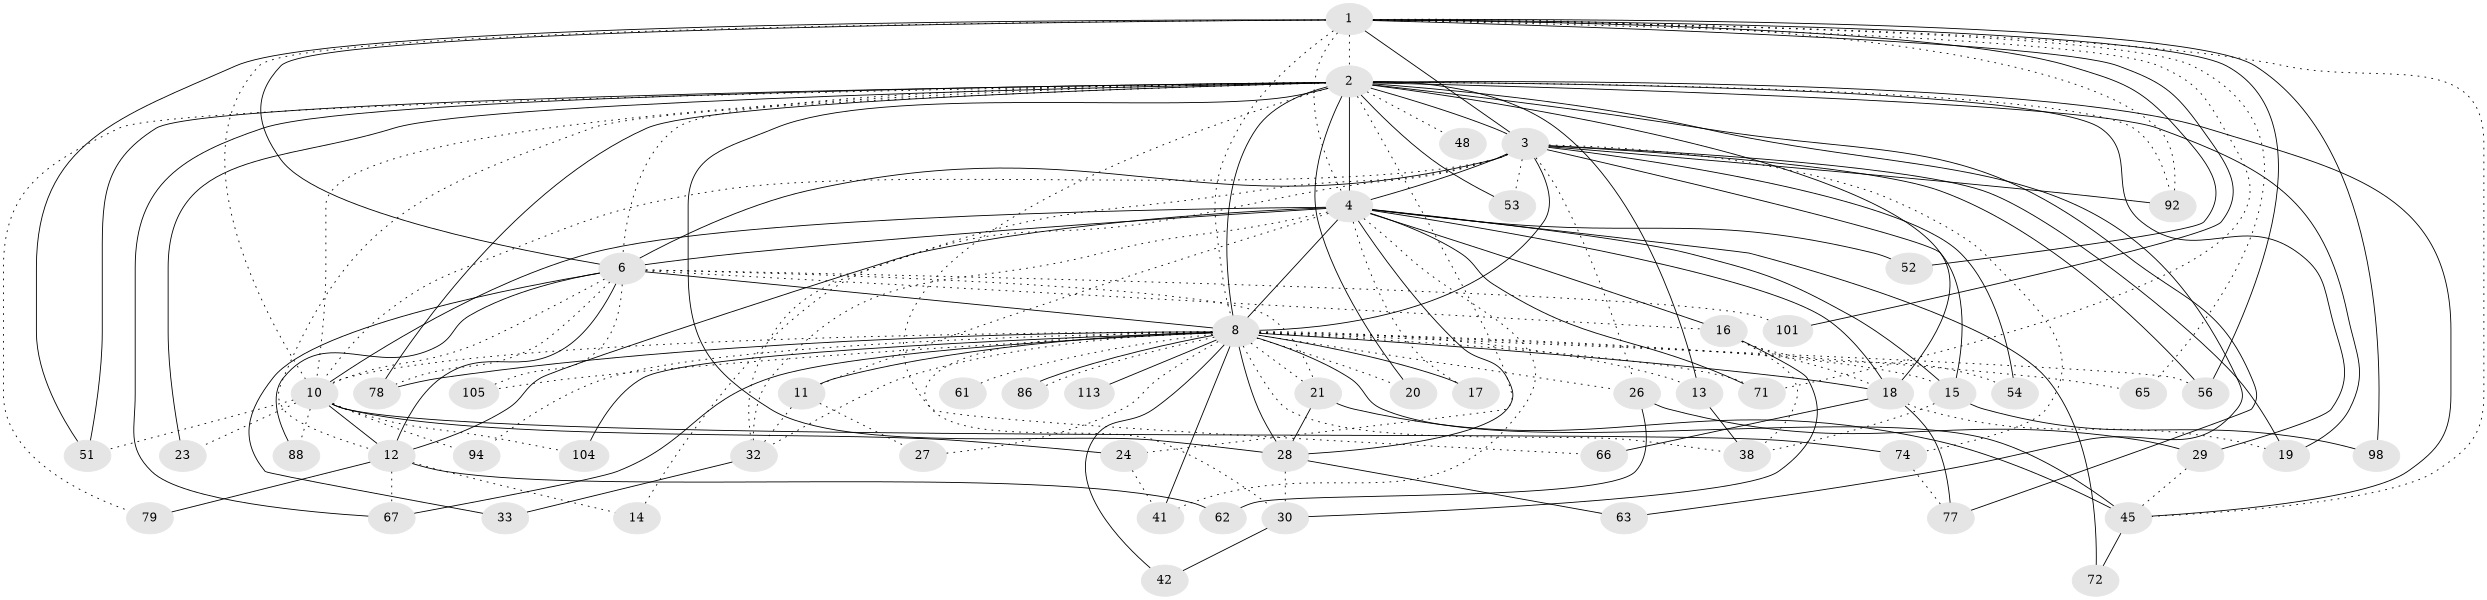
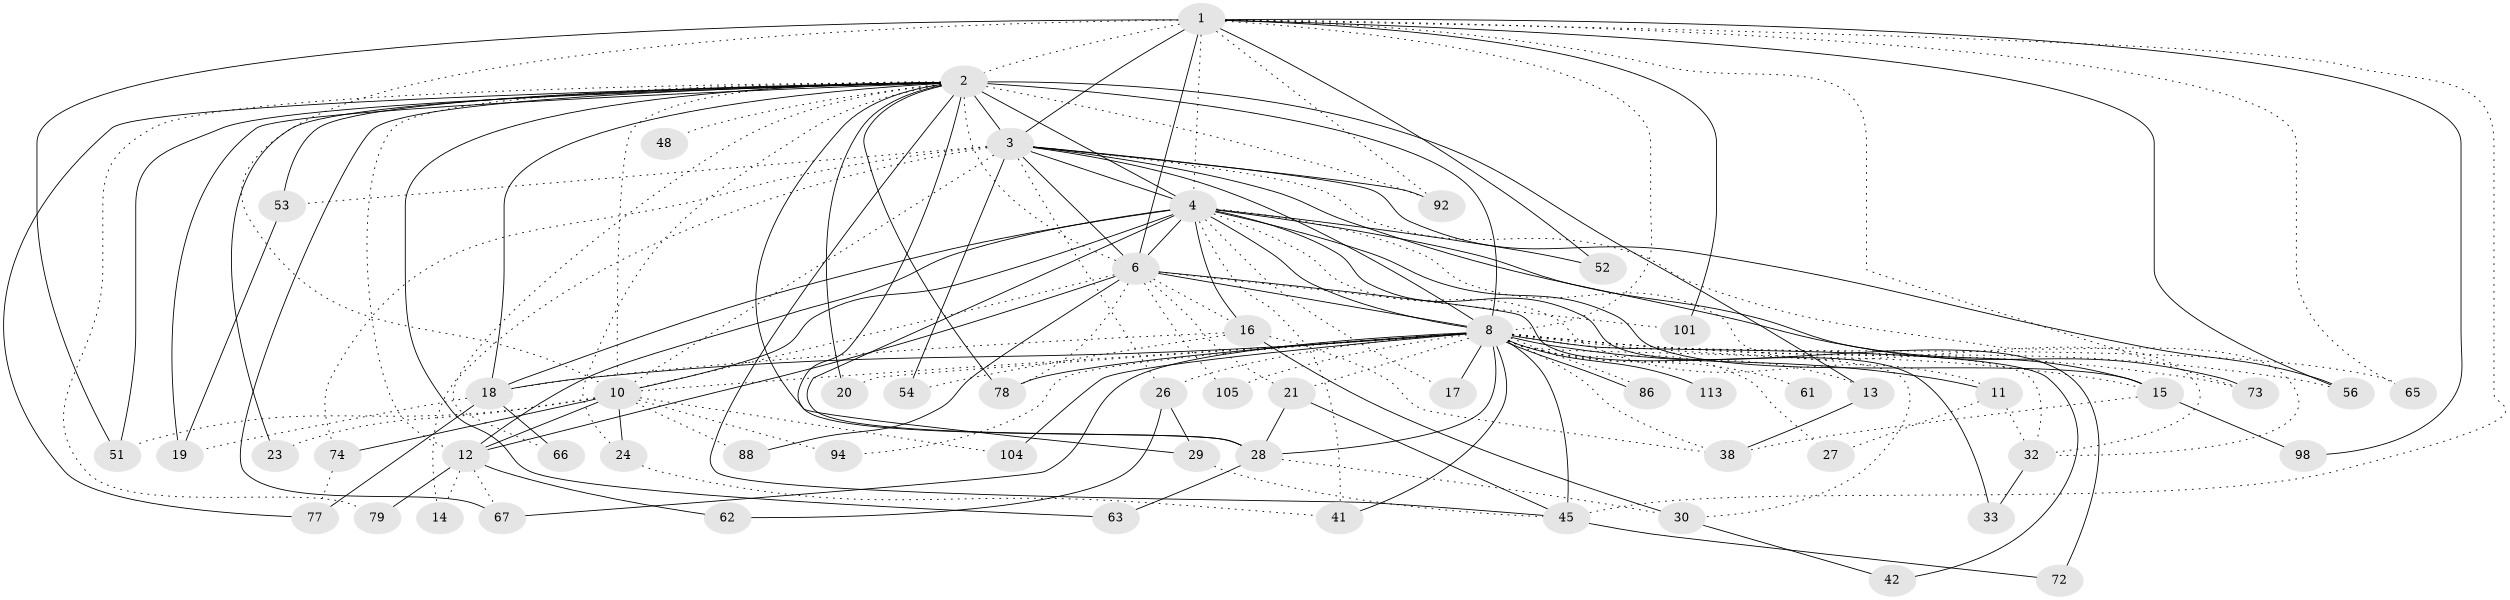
edge "3" -- "19": now "53" -- "19"
node "71": label "71" -> "73"
